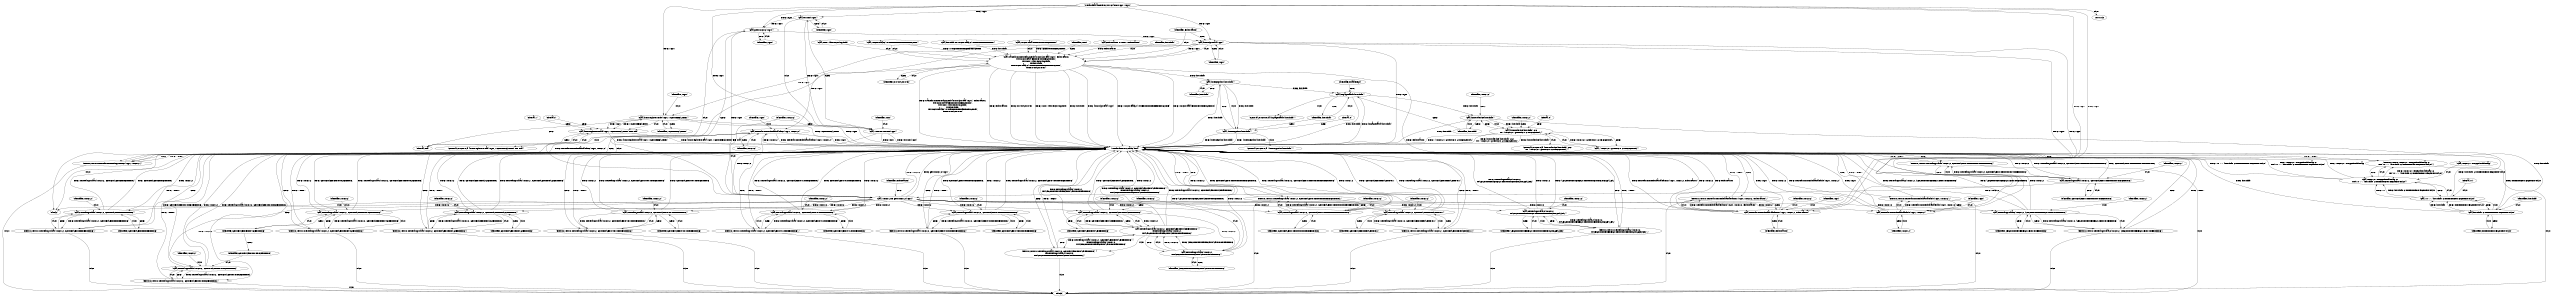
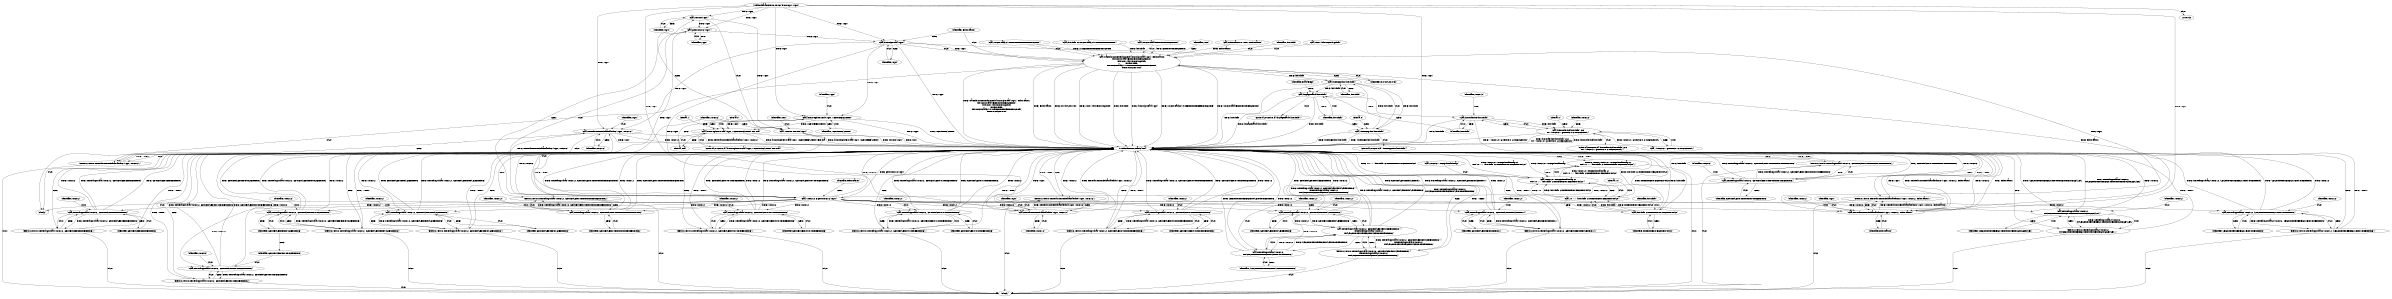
edge "(MethodParameterIn,struct kvm_vcpu *vcpu)" -> "(Call,nested_vmx_exit_handled_cr(vcpu, vmcs12))": added, label "DDG: vcpu"
edge "(Call,kvm_rip_read(vcpu))" -> "(Call,kvm_register_exit(vcpu, VCPU_REGS_RAX))": label "DDG: vcpu" -> "APIC: vcpu"
node "(Return,return nested_vmx_exit_guest_cr(vcpu, vmcs12);)": label "(Return,return nested_vmx_exit_guest_cr(vcpu, vmcs12);)" -> "(Return,return nested_vmx_exit_handled_cr(vcpu, vmcs12);)"
